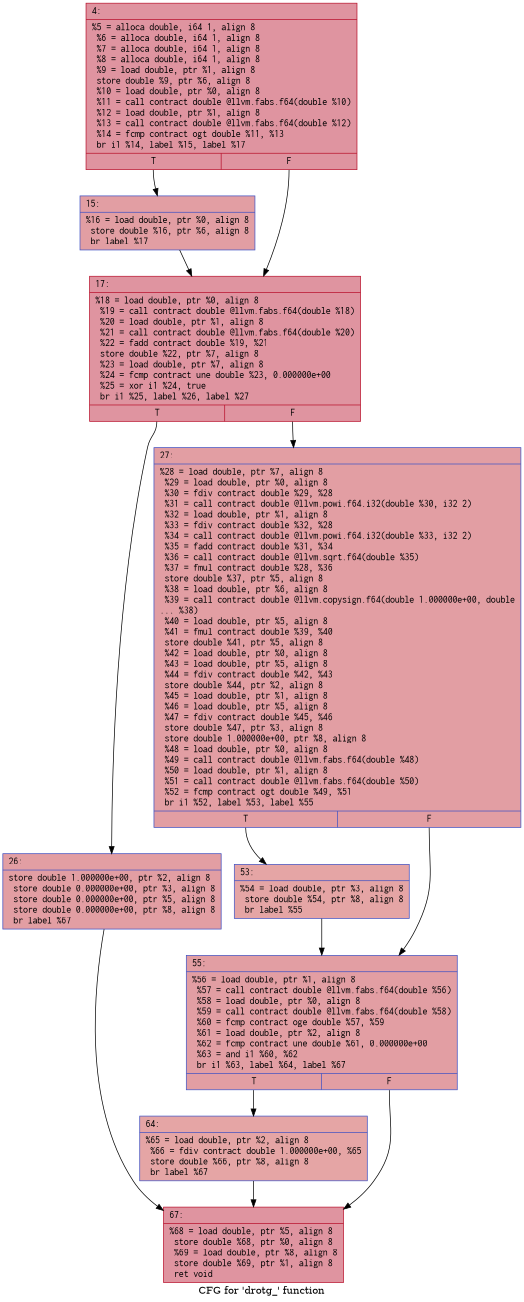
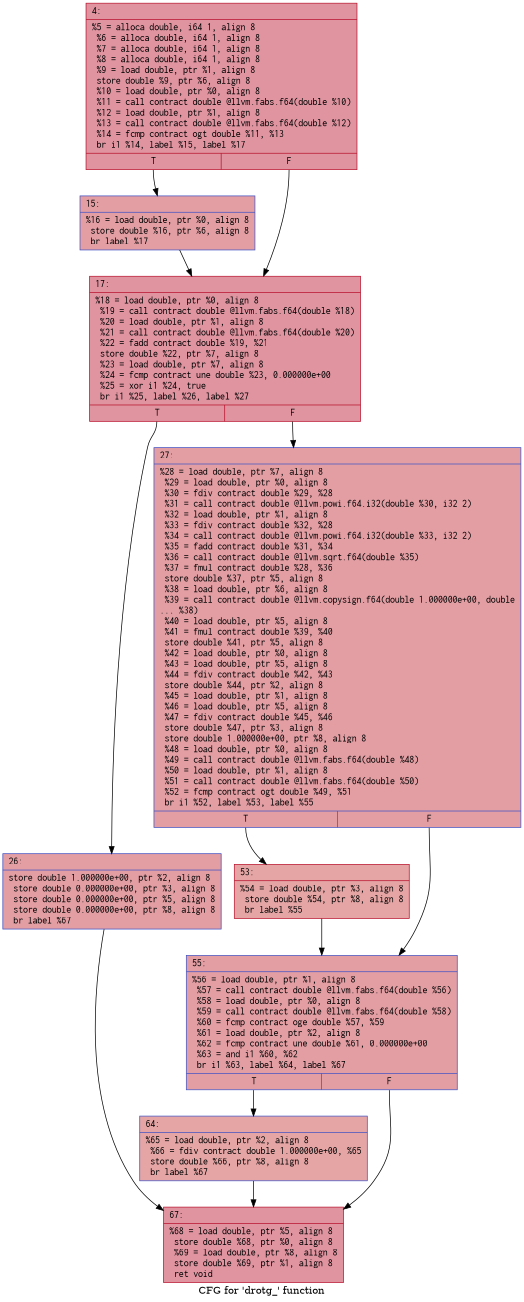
node "53:": color #3d50c3ff -> #b70d28ff
